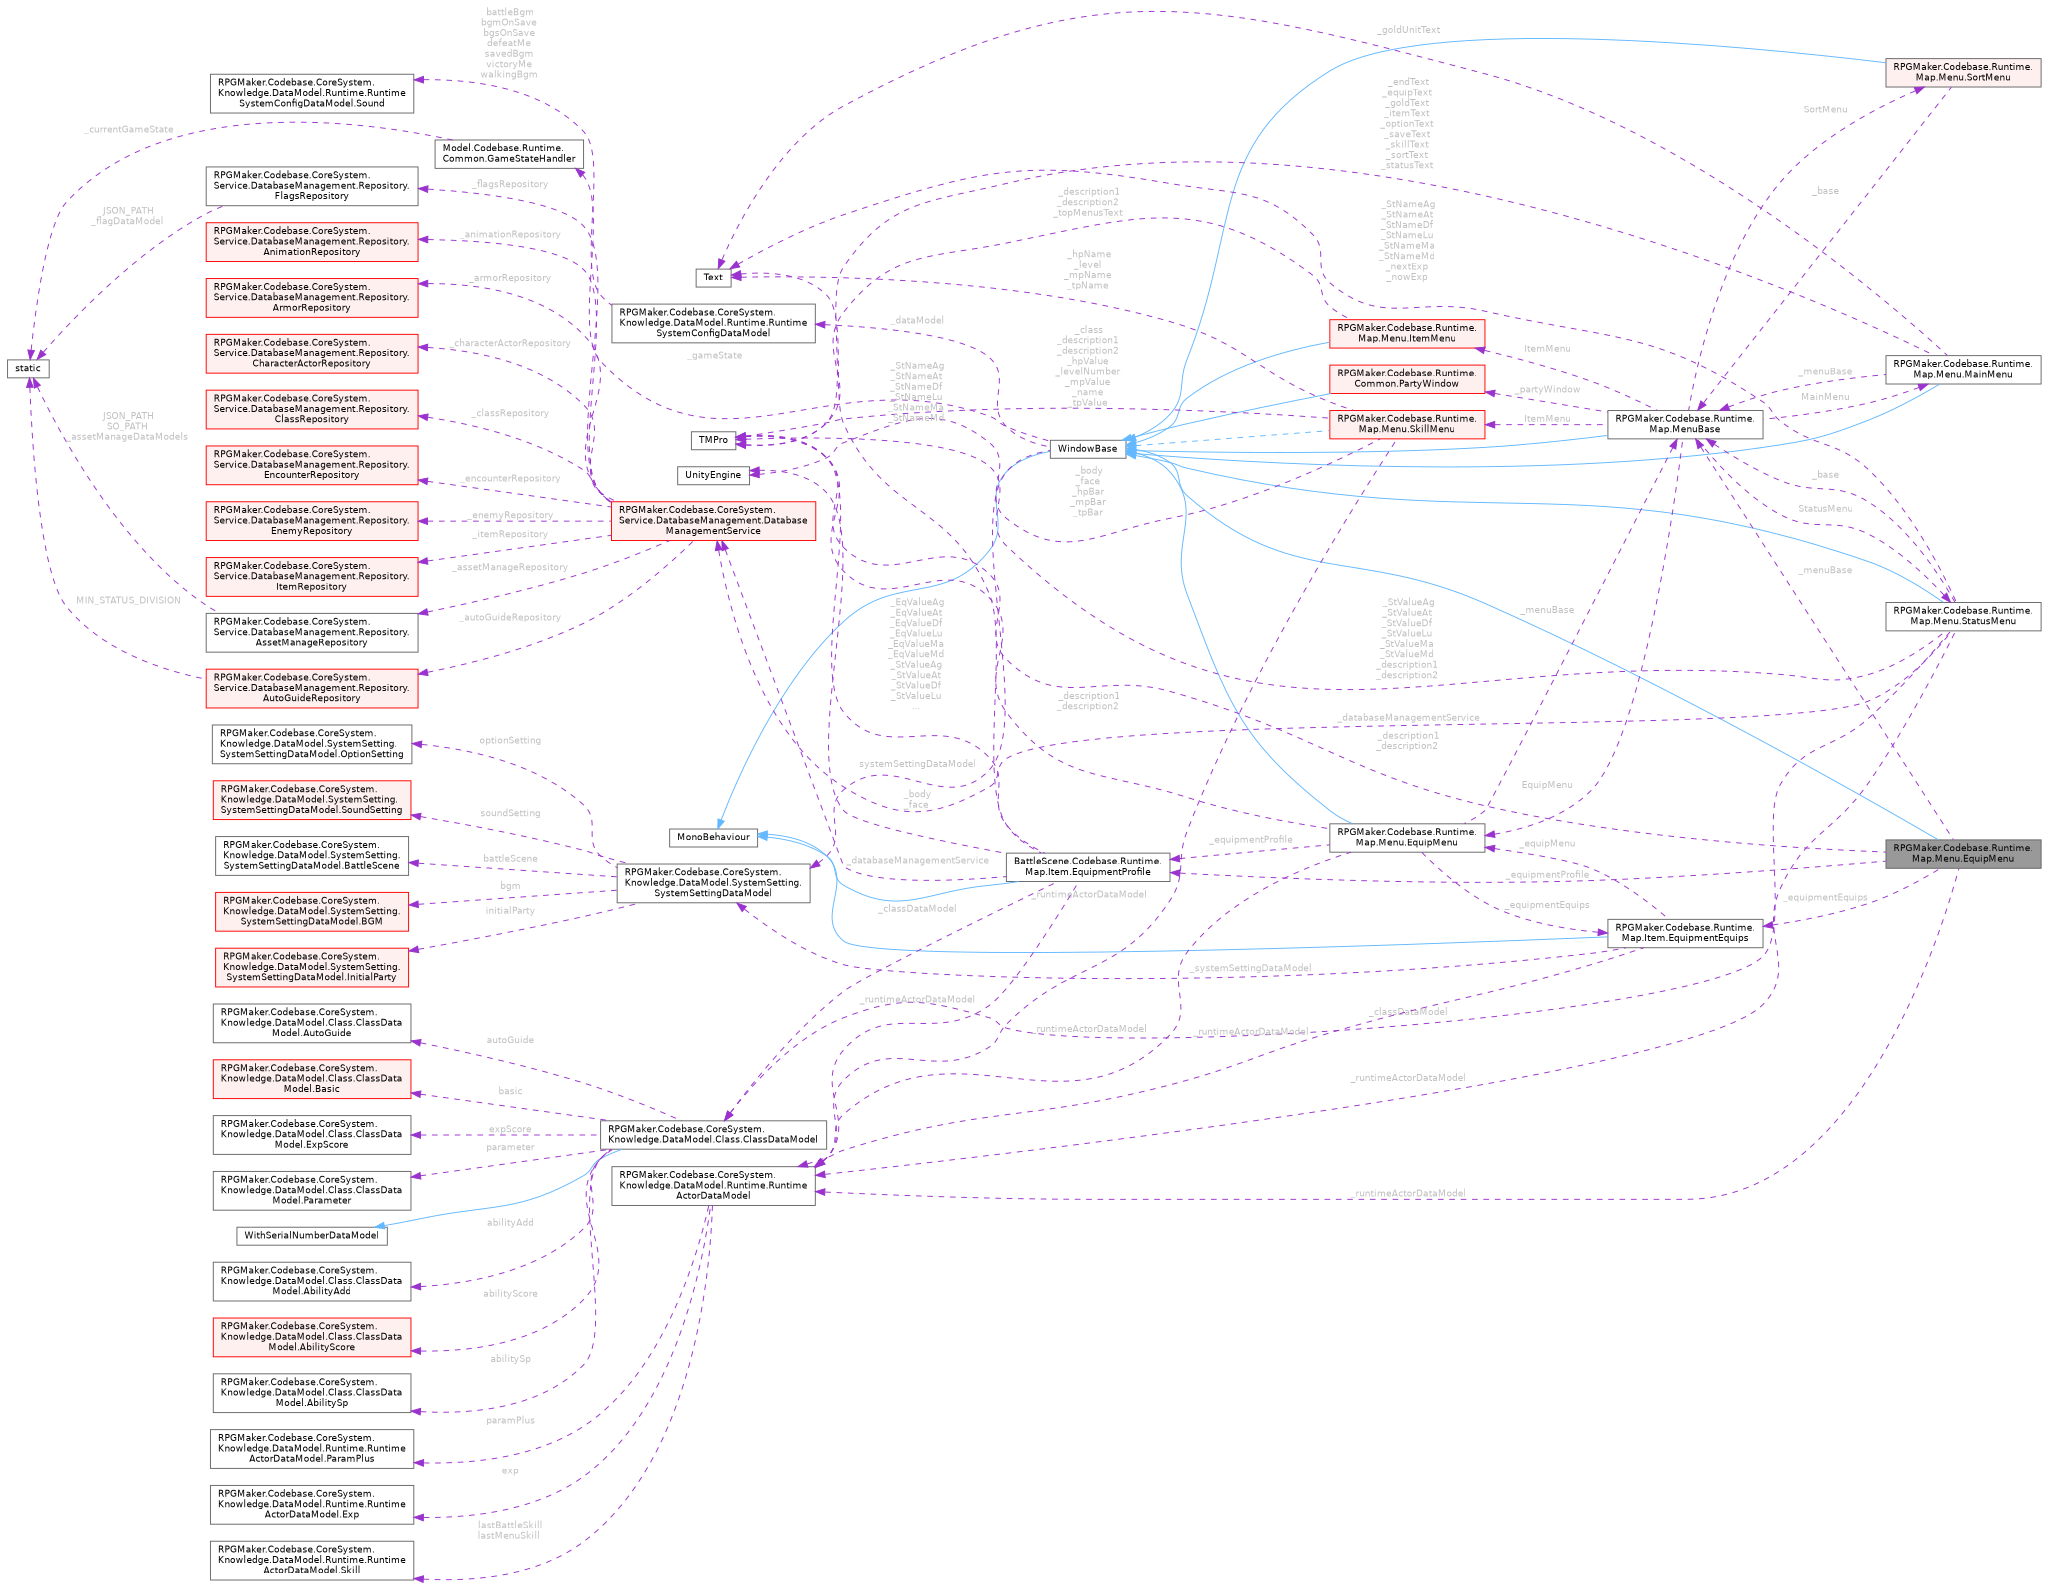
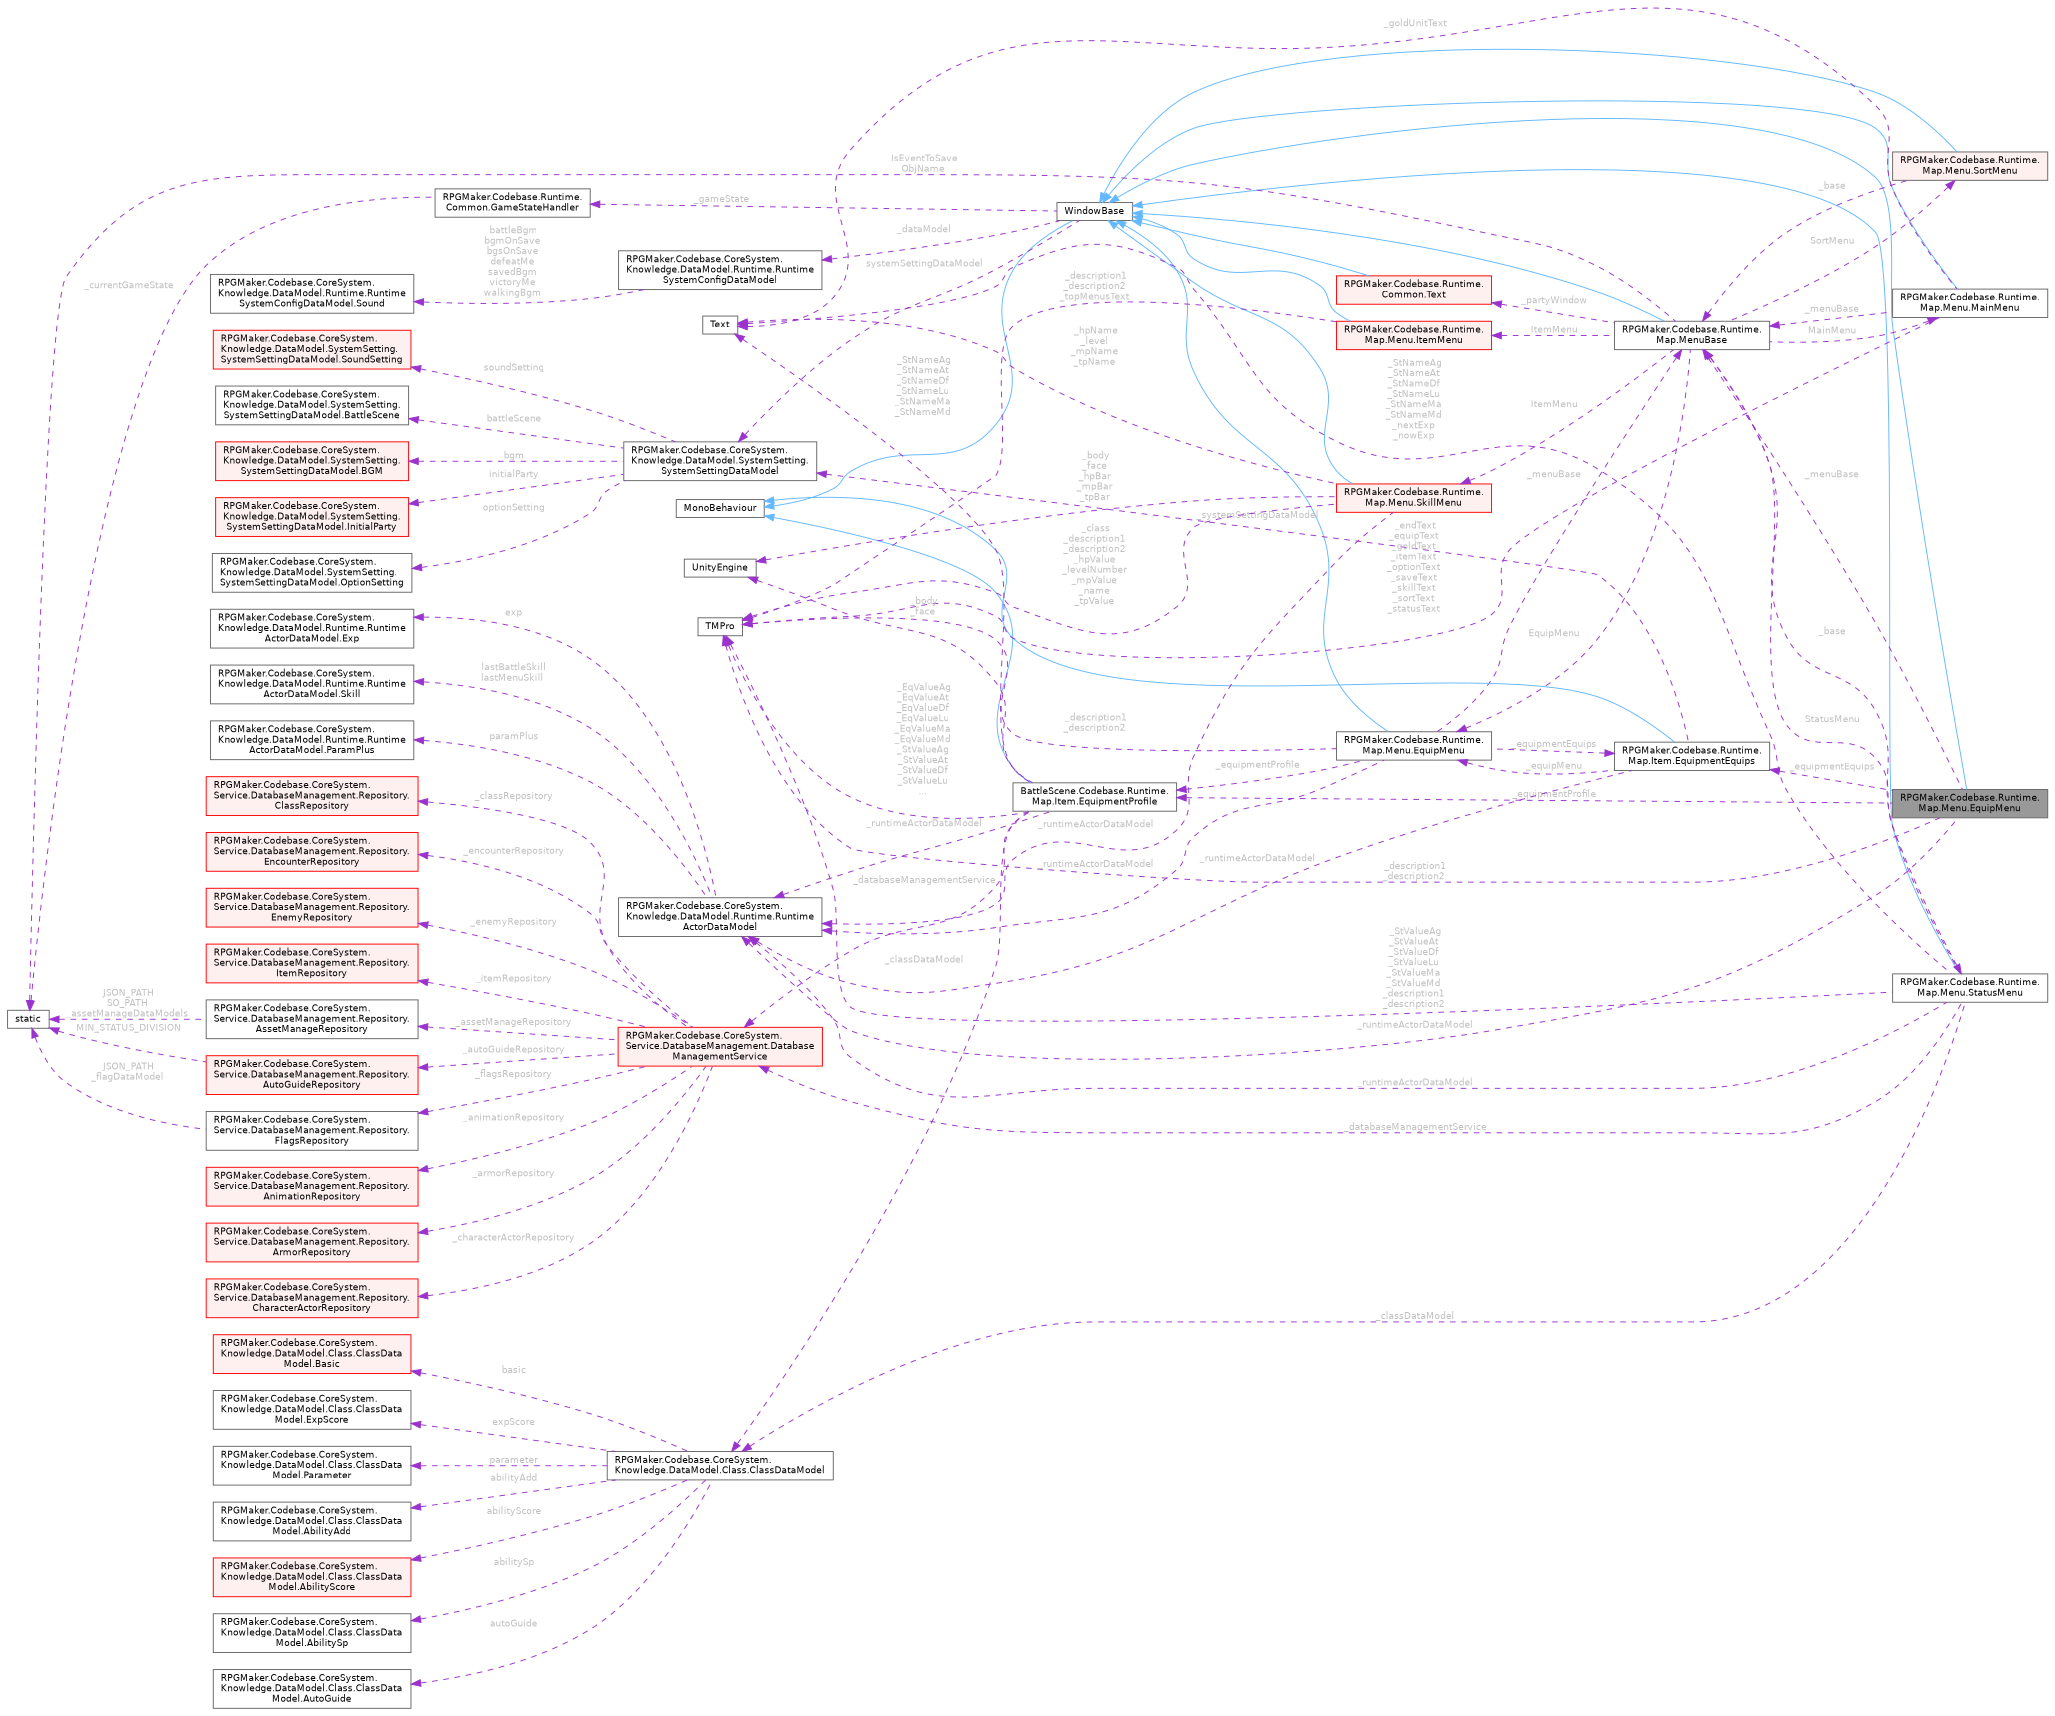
node "Model.Codebase.Runtime. Common.GameStateHandler": label "Model.Codebase.Runtime. Common.GameStateHandler" -> "RPGMaker.Codebase.Runtime. Common.GameStateHandler"
edge "RPGMaker.Codebase.Runtime. Map.MenuBase" -> "static": added, label "IsEventToSave ObjName"
node "RPGMaker.Codebase.Runtime. Common.PartyWindow": label "RPGMaker.Codebase.Runtime. Common.PartyWindow" -> "RPGMaker.Codebase.Runtime. Common.Text"
edge "RPGMaker.Codebase.Runtime. Map.Menu.SkillMenu" -> "WindowBase": style dashed -> solid
node "WithSerialNumberDataModel": removed
